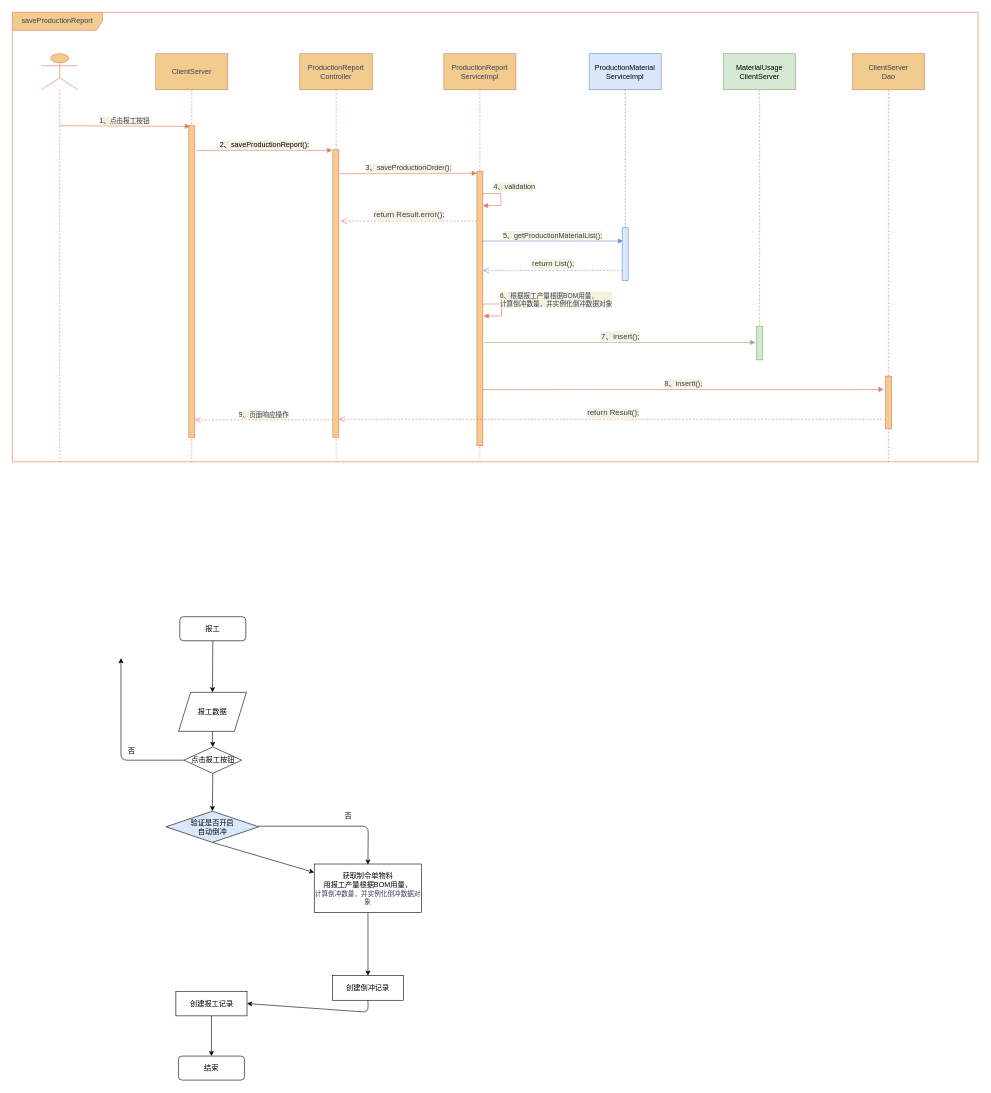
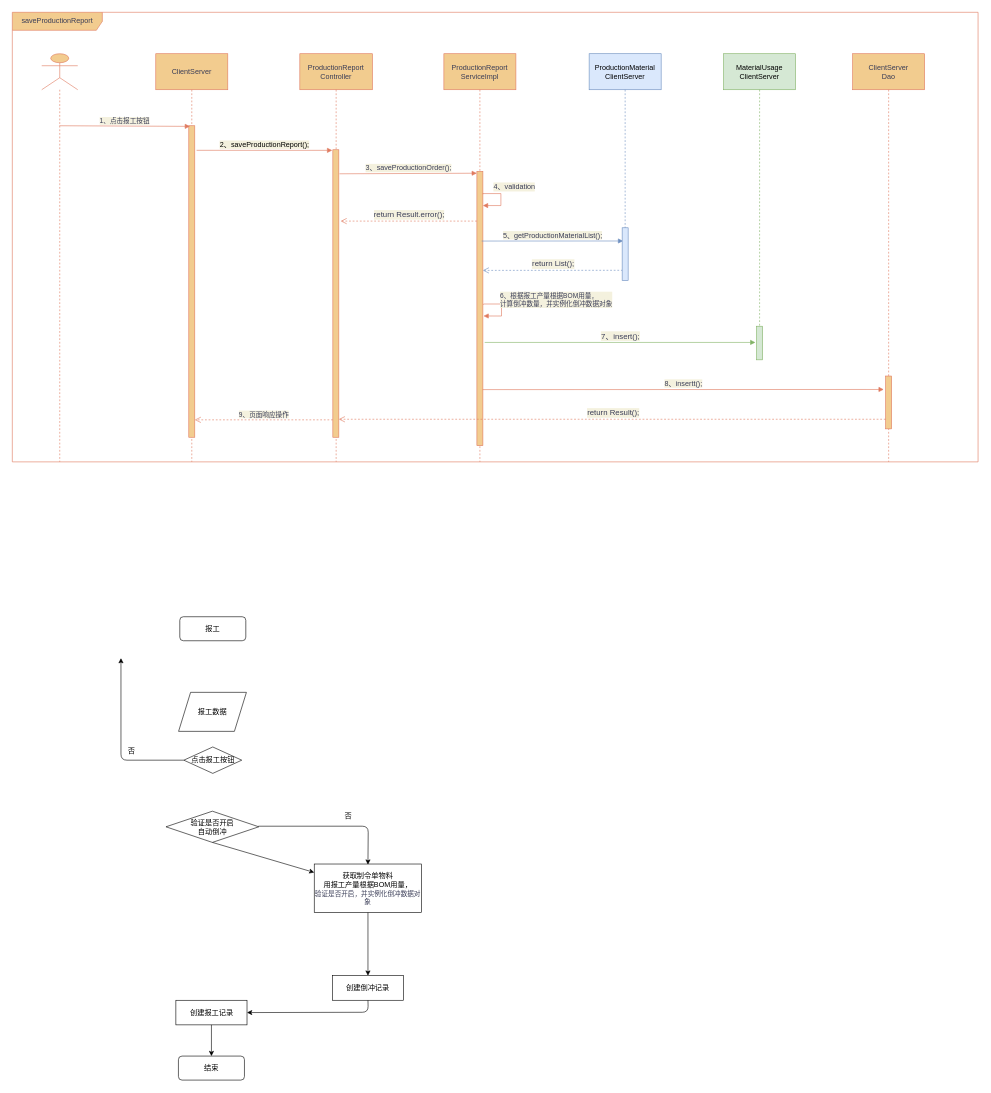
node "ProductionMaterial ServiceImpl": label "ProductionMaterial ServiceImpl" -> "ProductionMaterial ClientServer"
edge "报工" -> "报工数据": removed
edge "报工数据" -> "点击报工按钮": removed
edge "点击报工按钮" -> "验证是否开启 自动倒冲": removed
node "验证是否开启 自动倒冲": fillcolor #dae8fc -> #ffffff
node "获取制令单物料 用报工产量根据BOM用量，计算倒冲数量，并实例化倒冲数据对象": label "获取制令单物料 用报工产量根据BOM用量，计算倒冲数量，并实例化倒冲数据对象" -> "获取制令单物料 用报工产量根据BOM用量，验证是否开启，并实例化倒冲数据对象"
node "创建报工记录": moved (211, 1003) -> (211, 1012)
